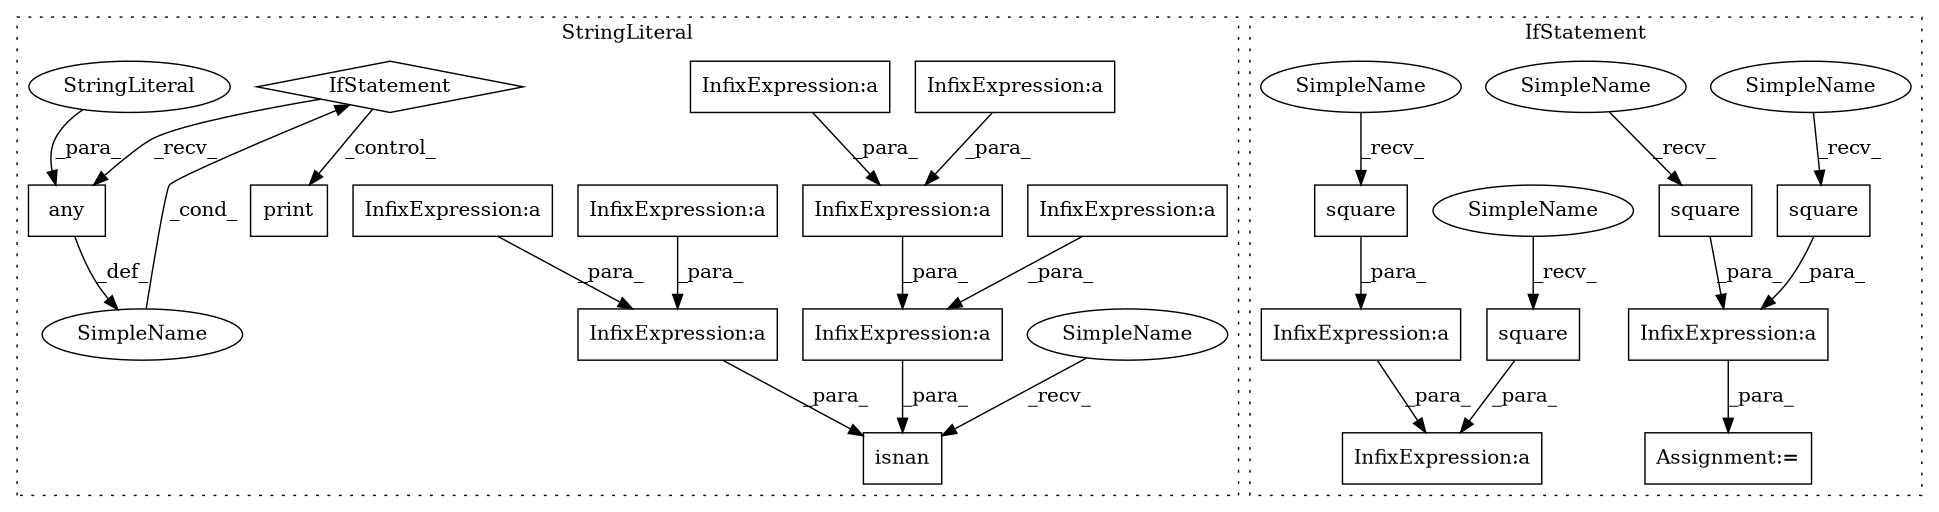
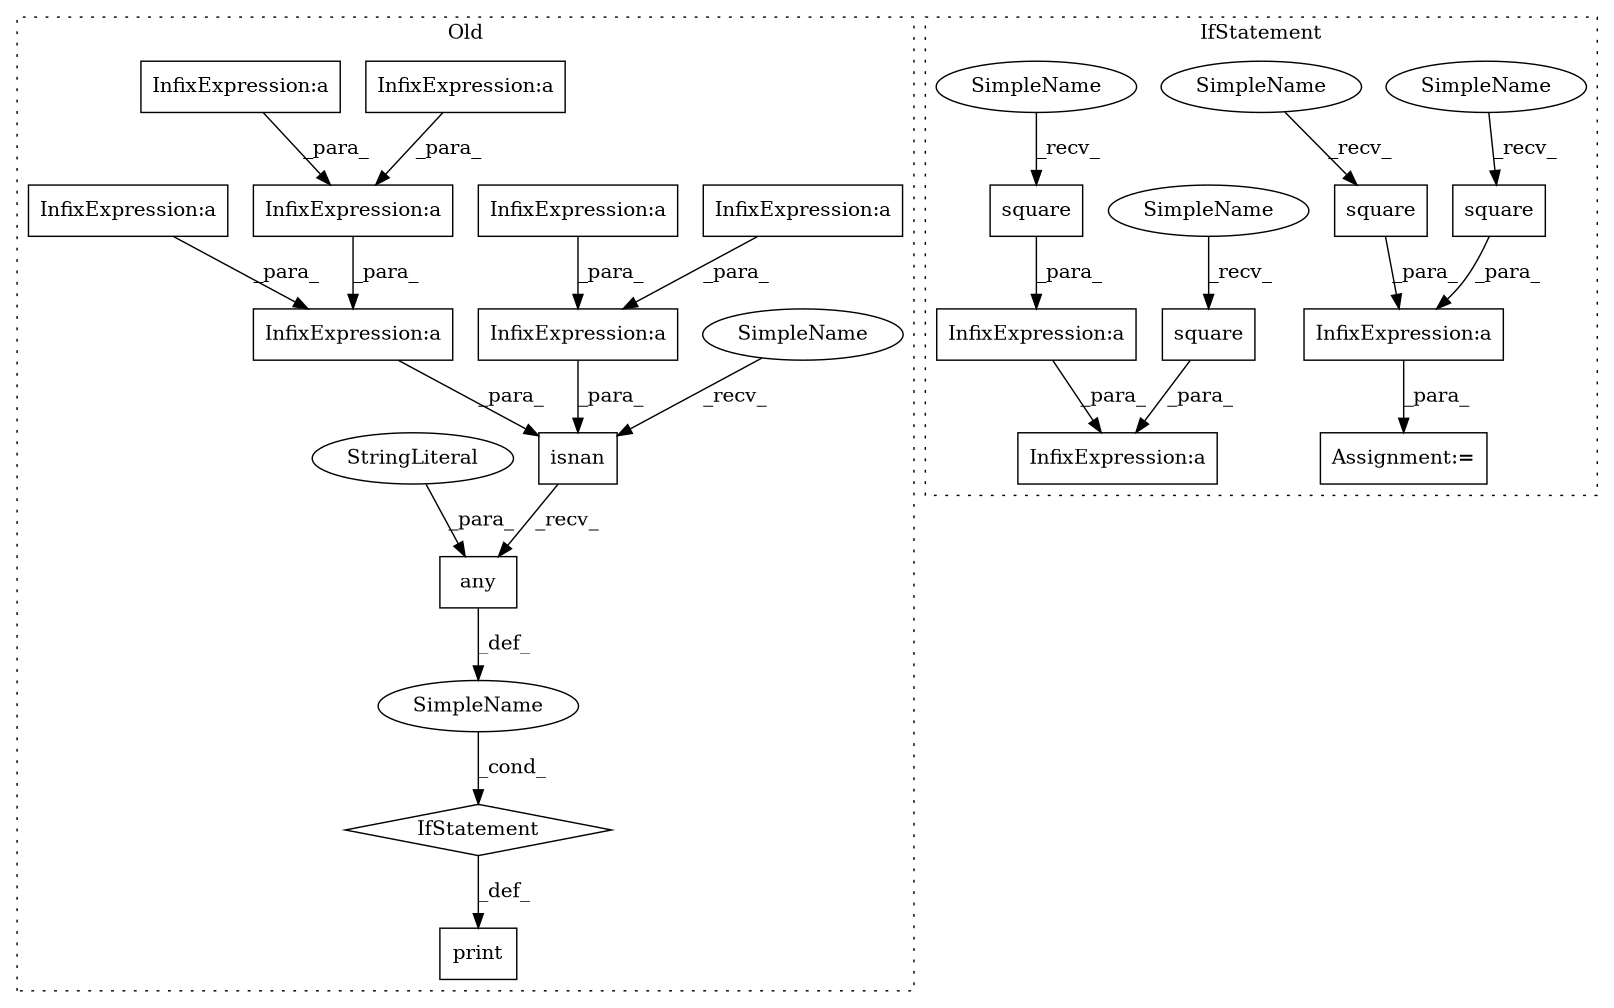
cluster "StringLiteral": label "StringLiteral" -> "Old"
edge "IfStatement" -> "any": now "isnan" -> "any"
edge "IfStatement" -> "print": label "_control_" -> "_def_"
